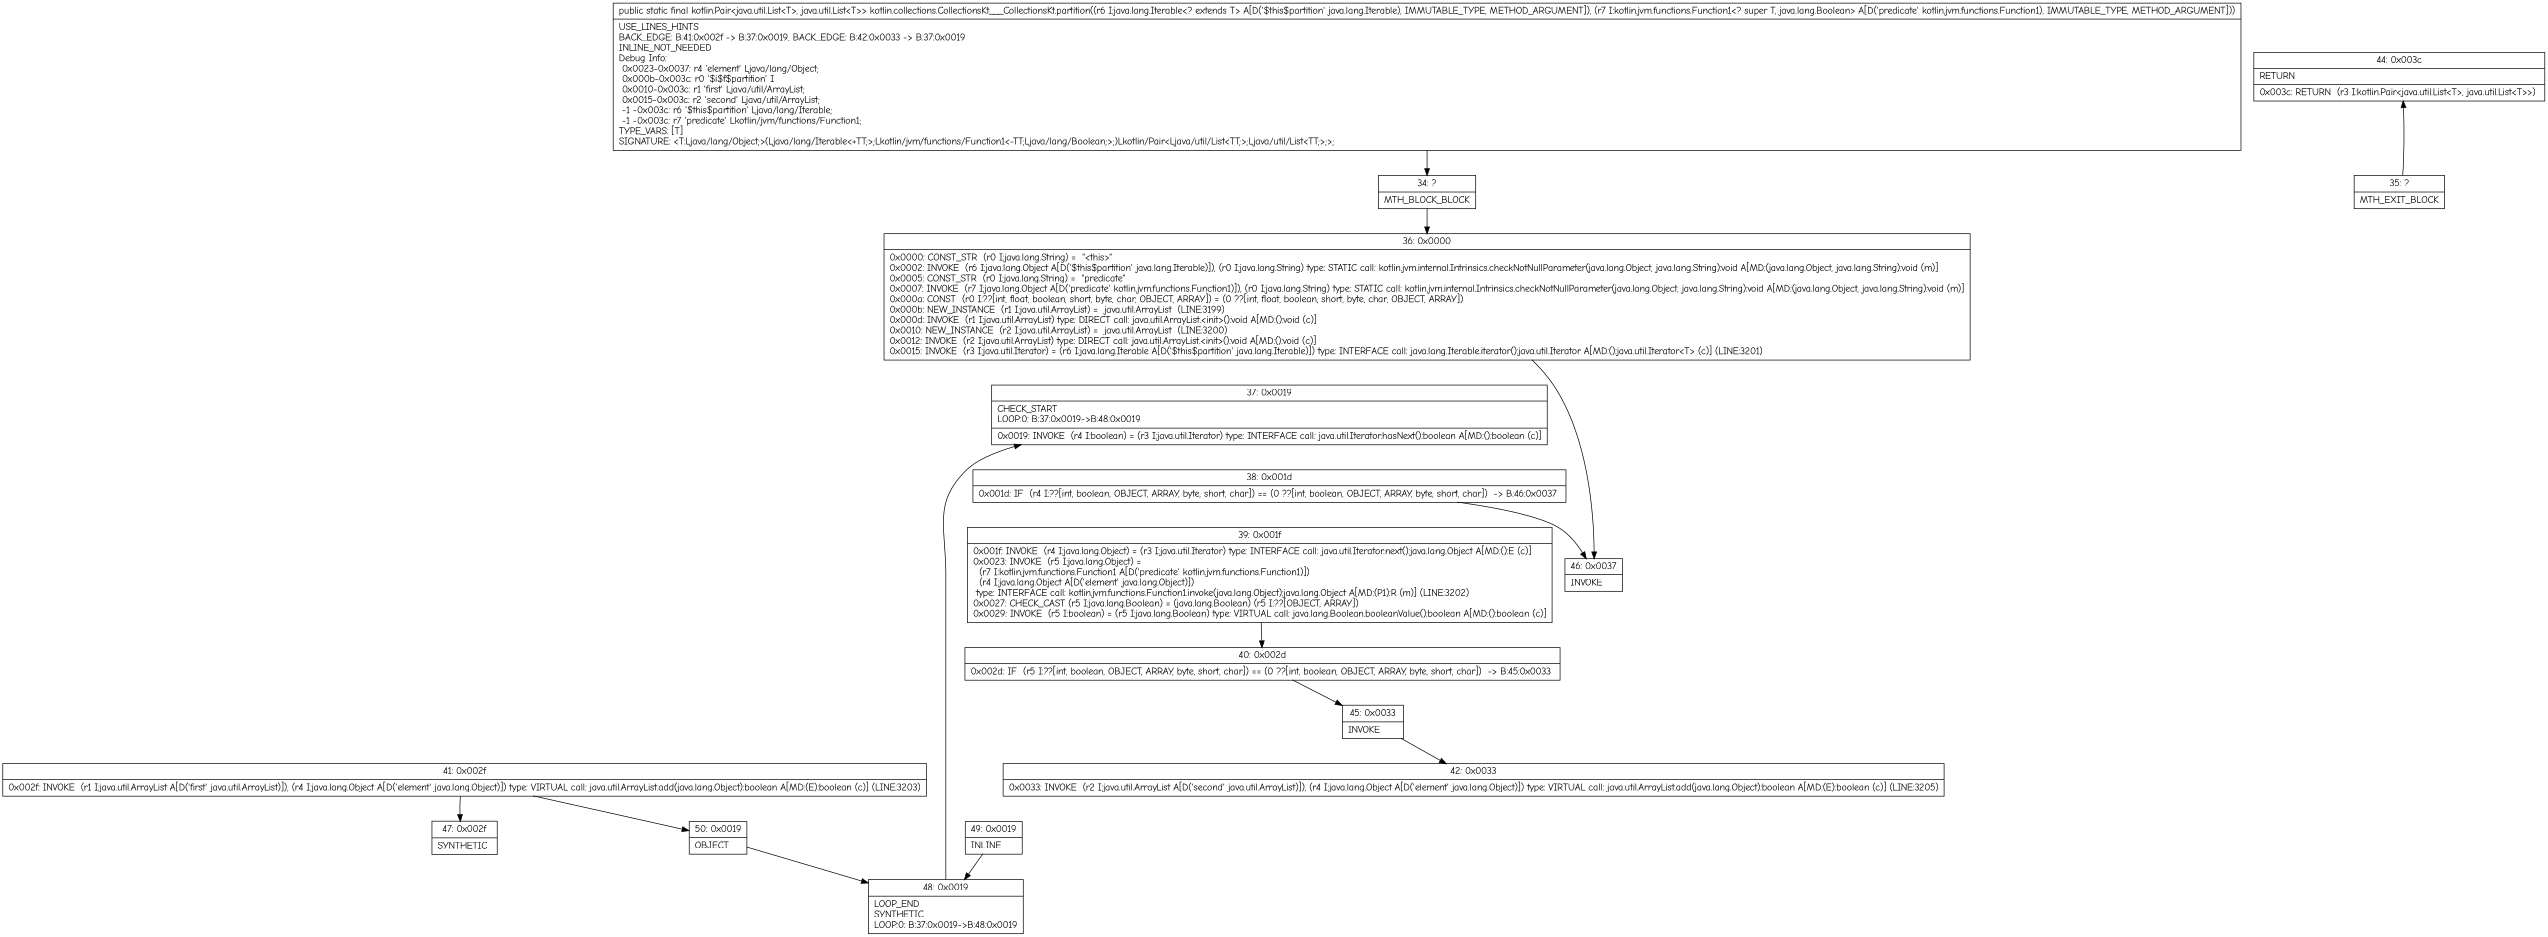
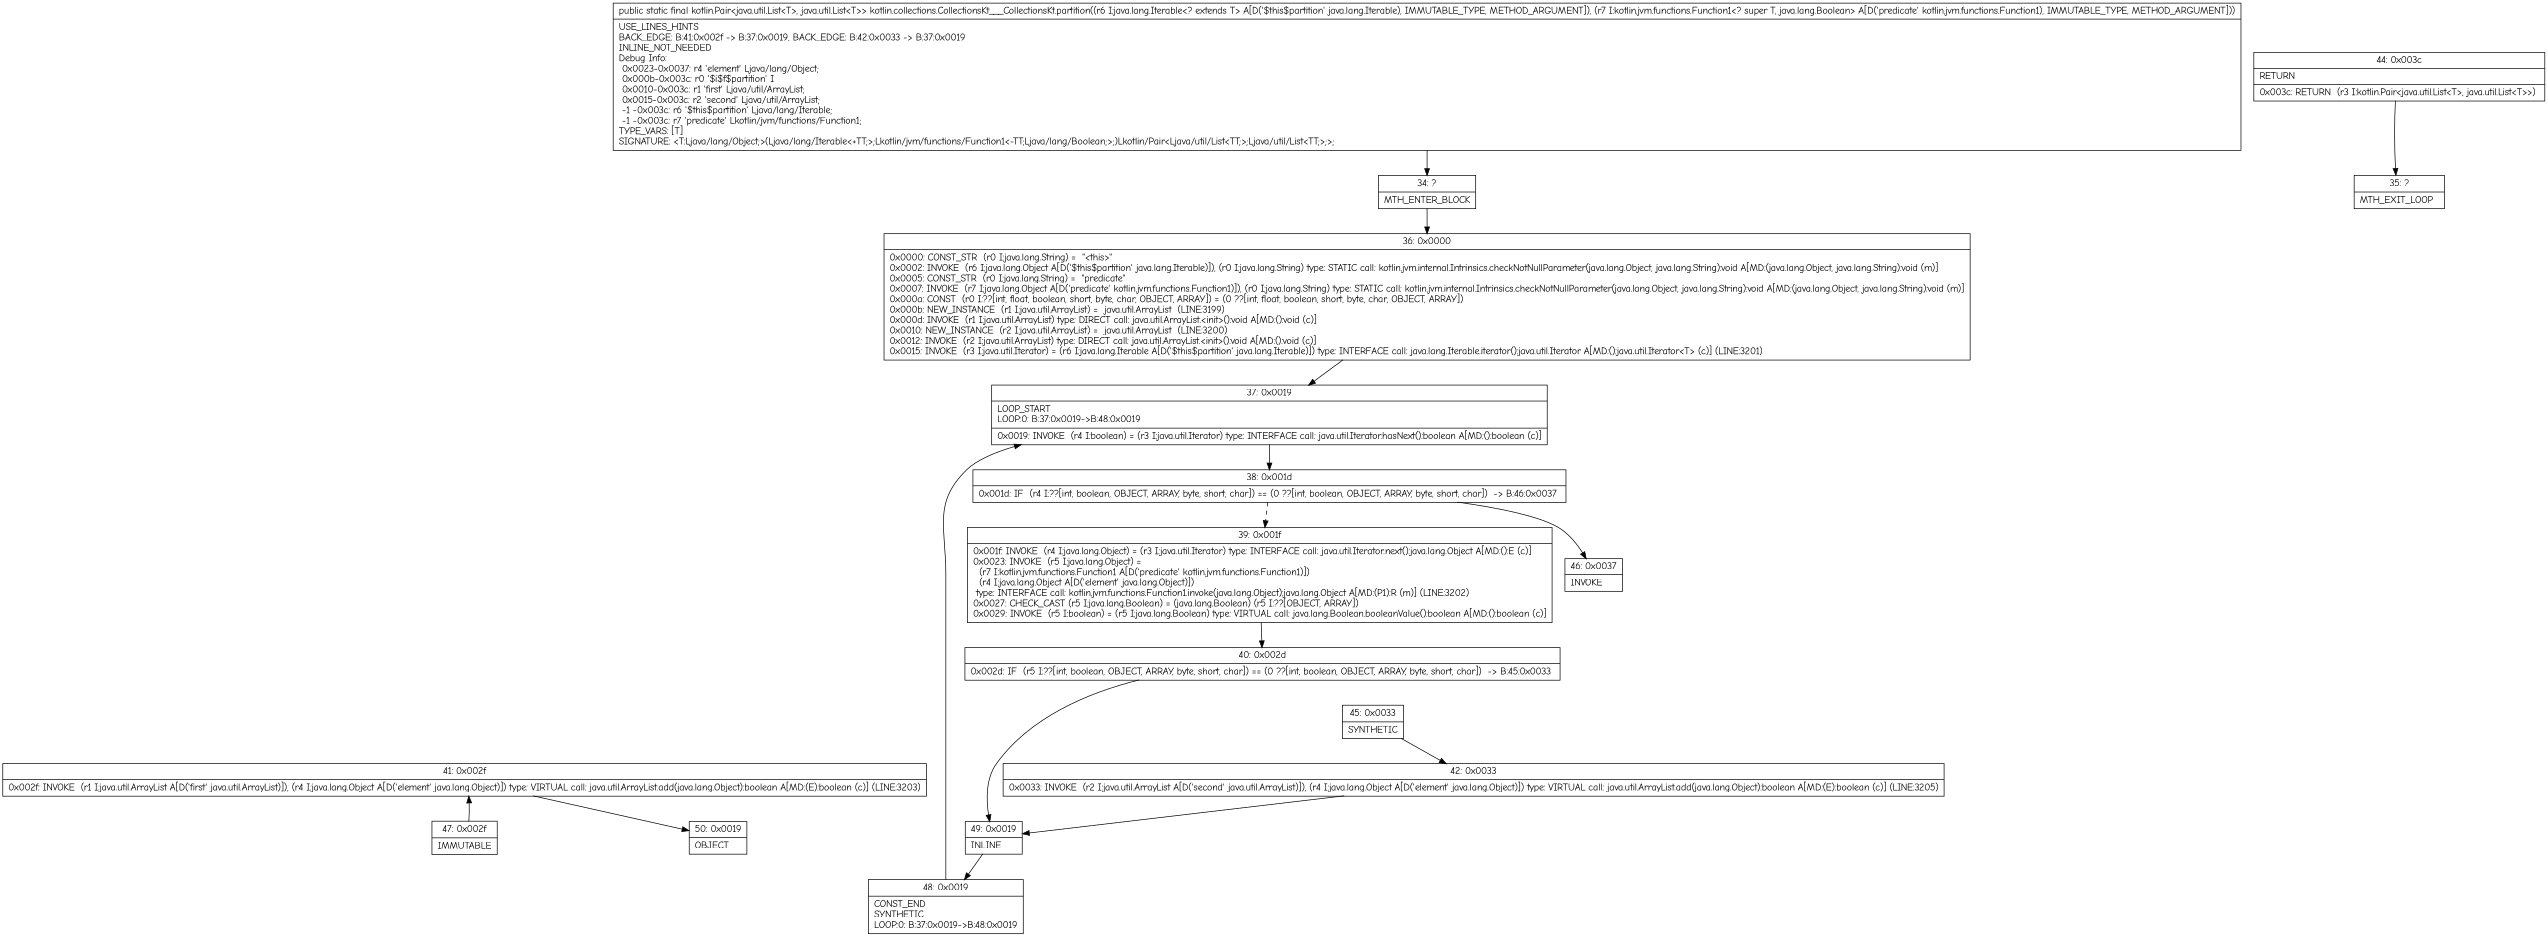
edge "35: ?" -> "44: 0x003c": reversed
node "34: ?": text "MTH_BLOCK_BLOCK" -> "MTH_ENTER_BLOCK"
node "35: ?": text "MTH_EXIT_BLOCK" -> "MTH_EXIT_LOOP"
node "37: 0x0019": text "CHECK_START" -> "LOOP_START"
edge "36: 0x0000" -> "46: 0x0037": now "36: 0x0000" -> "37: 0x0019"
edge "37: 0x0019" -> "38: 0x001d": added
edge "38: 0x001d" -> "39: 0x001f": added
edge "40: 0x002d" -> "45: 0x0033": now "40: 0x002d" -> "49: 0x0019"
node "45: 0x0033": text "INVOKE" -> "SYNTHETIC"
edge "41: 0x002f" -> "47: 0x002f": reversed
edge "42: 0x0033" -> "49: 0x0019": added
node "47: 0x002f": text "SYNTHETIC" -> "IMMUTABLE"
edge "50: 0x0019" -> "48: 0x0019": removed
node "48: 0x0019": text "LOOP_END" -> "CONST_END"
